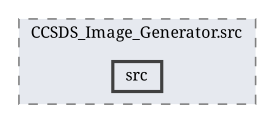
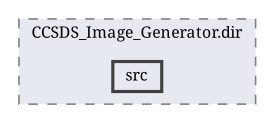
cluster "CCSDS_Image_Generator.src": label "CCSDS_Image_Generator.src" -> "CCSDS_Image_Generator.dir"
